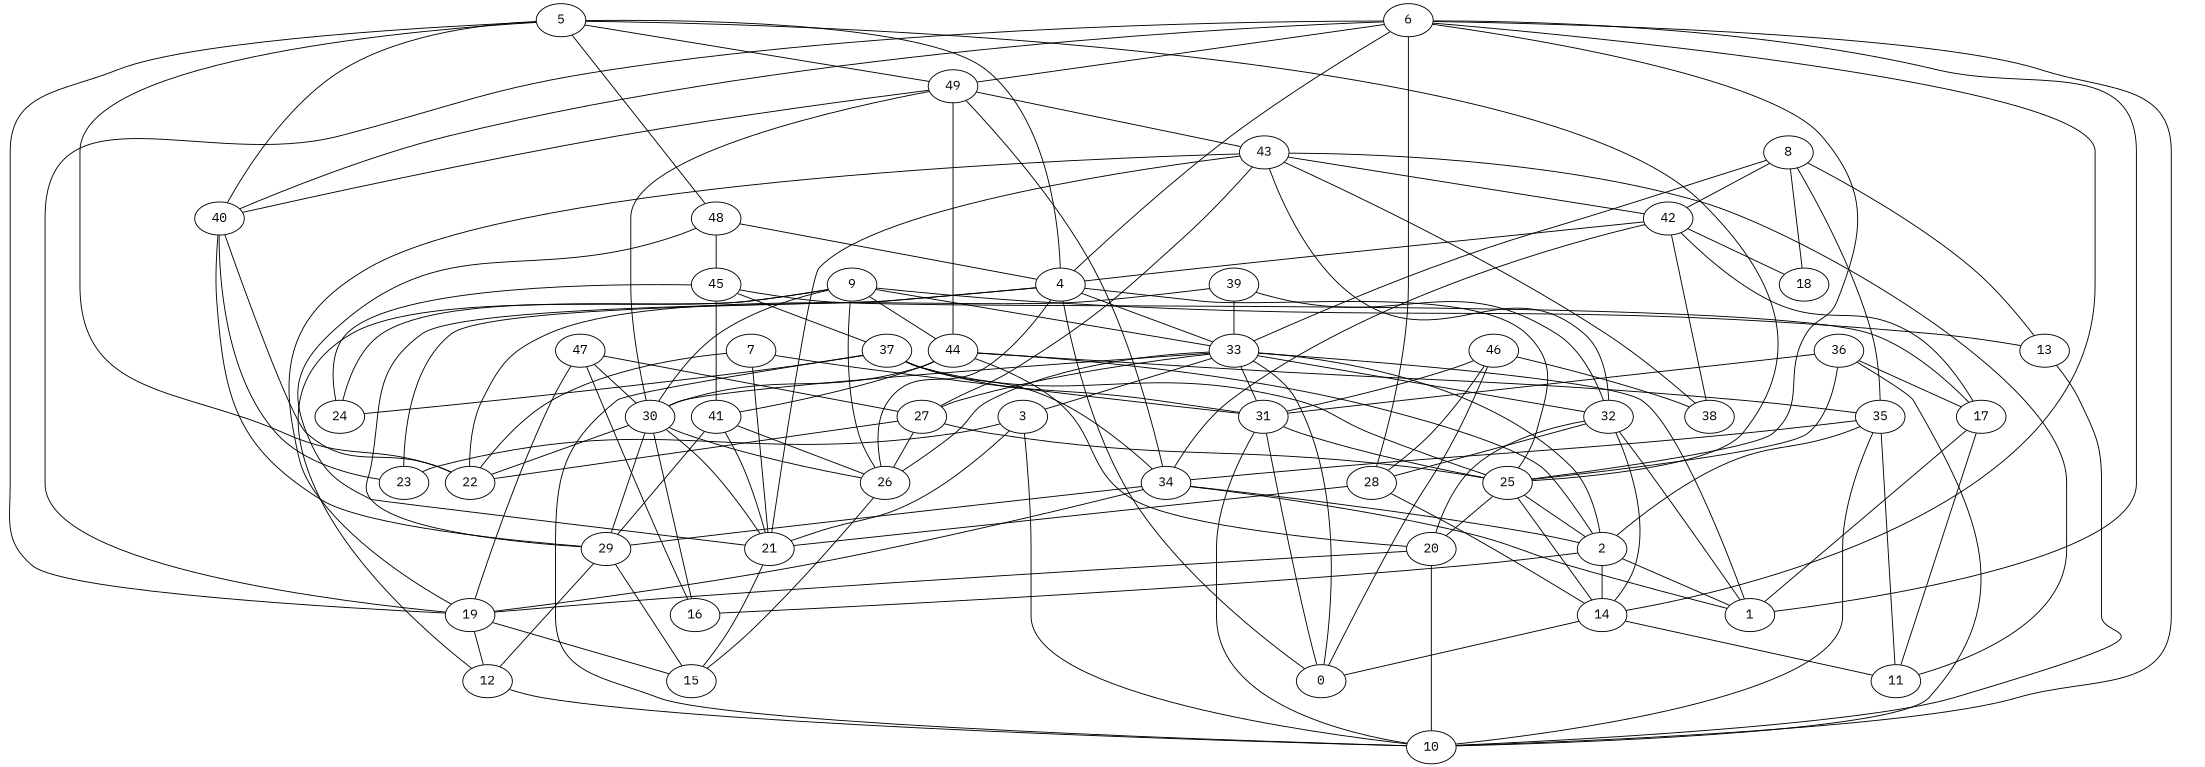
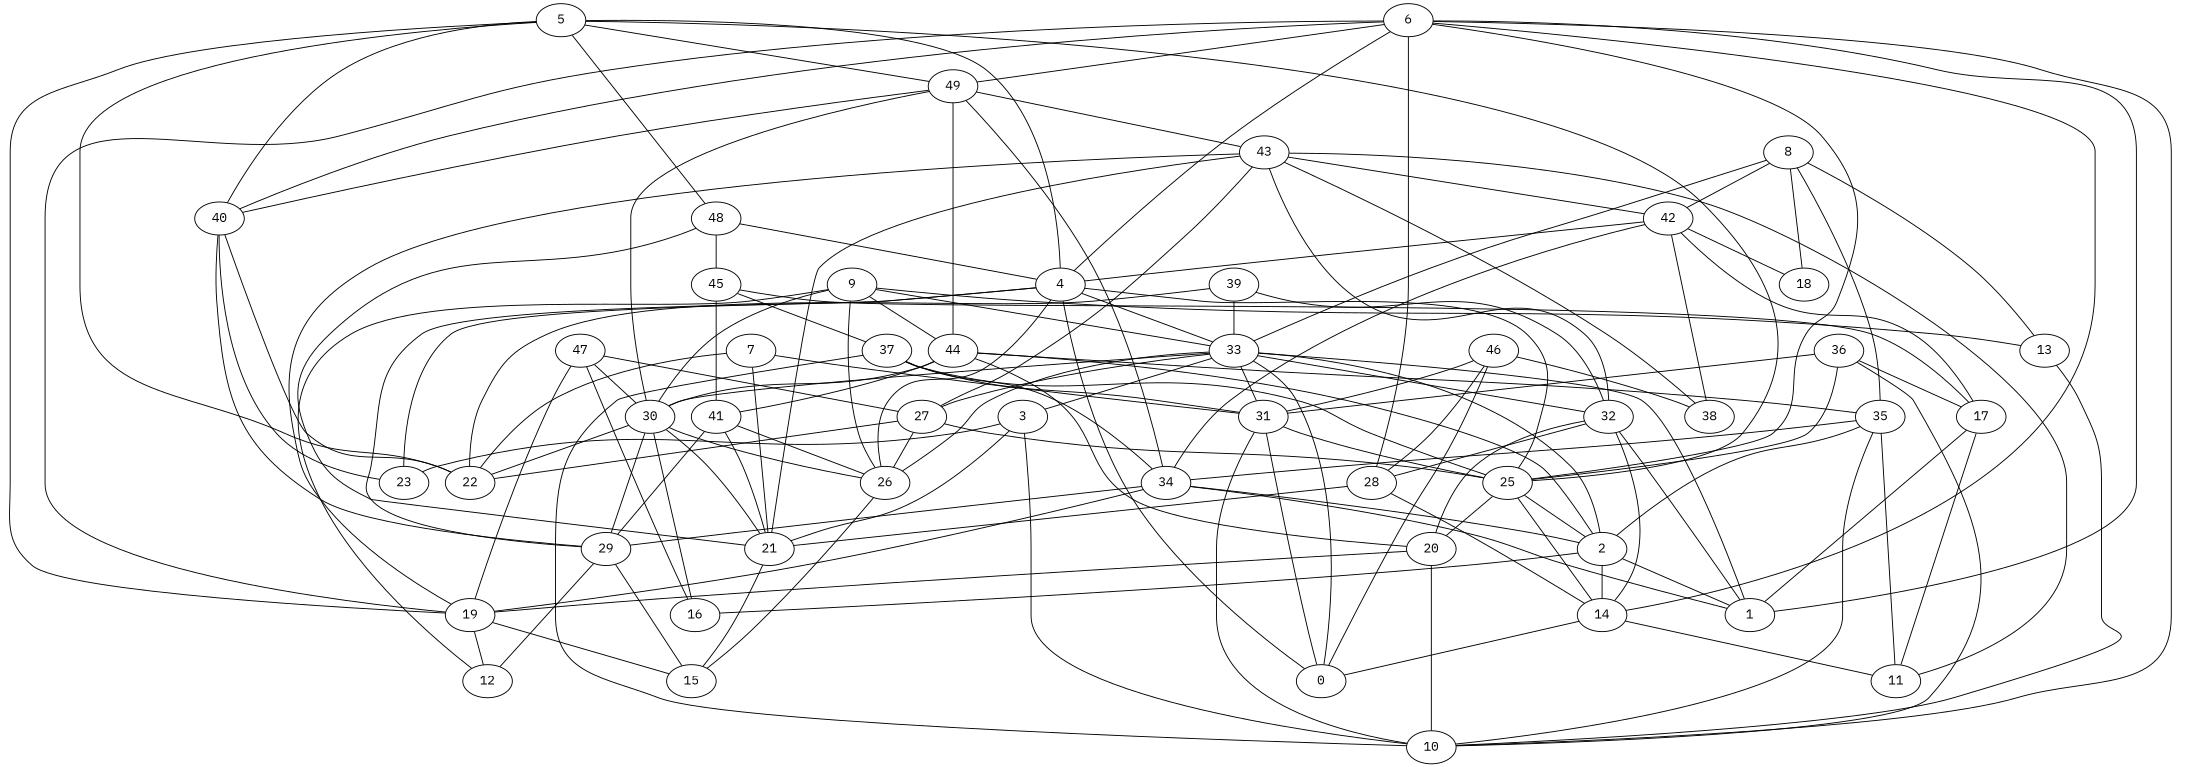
node "24": removed
edge "12" -- "10": removed
